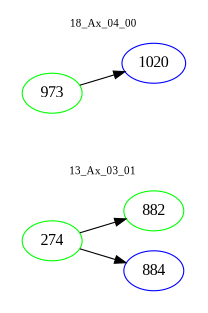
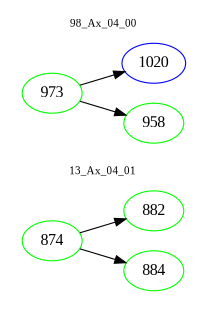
cluster "18_Ax_04_00": label "18_Ax_04_00" -> "98_Ax_04_00"
node "958": added
cluster "13_Ax_03_01": label "13_Ax_03_01" -> "13_Ax_04_01"
node "274": label "274" -> "874"
node "884": color blue -> green
